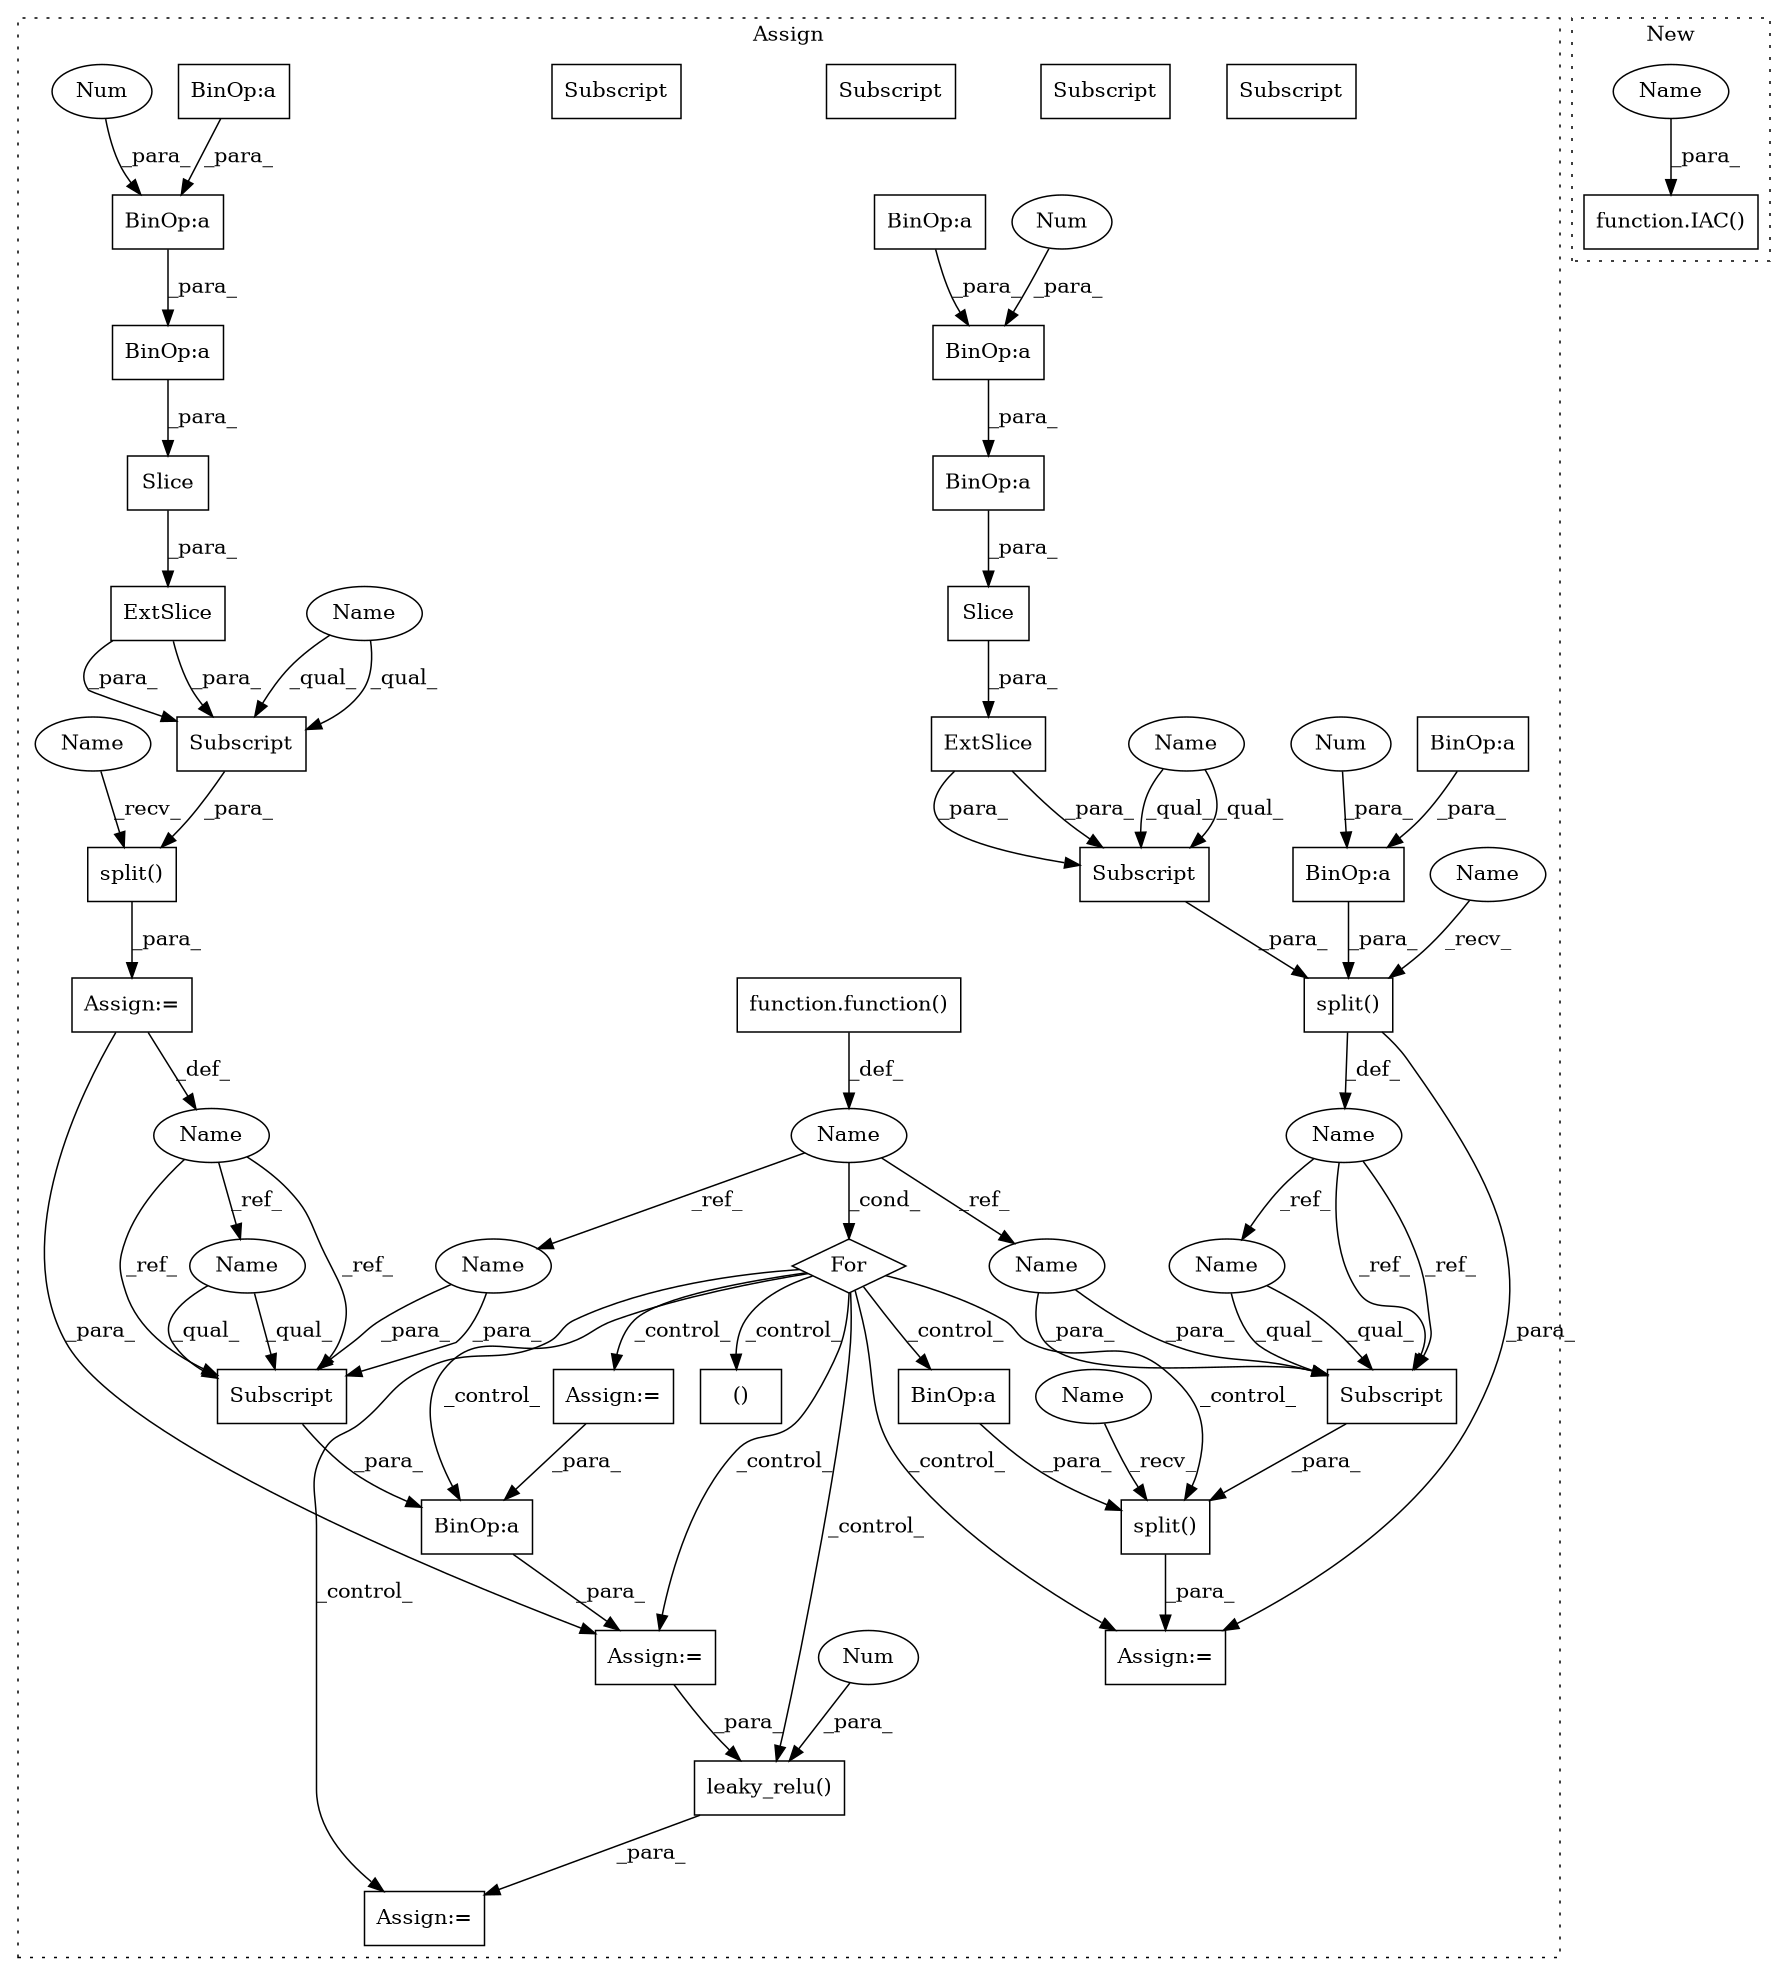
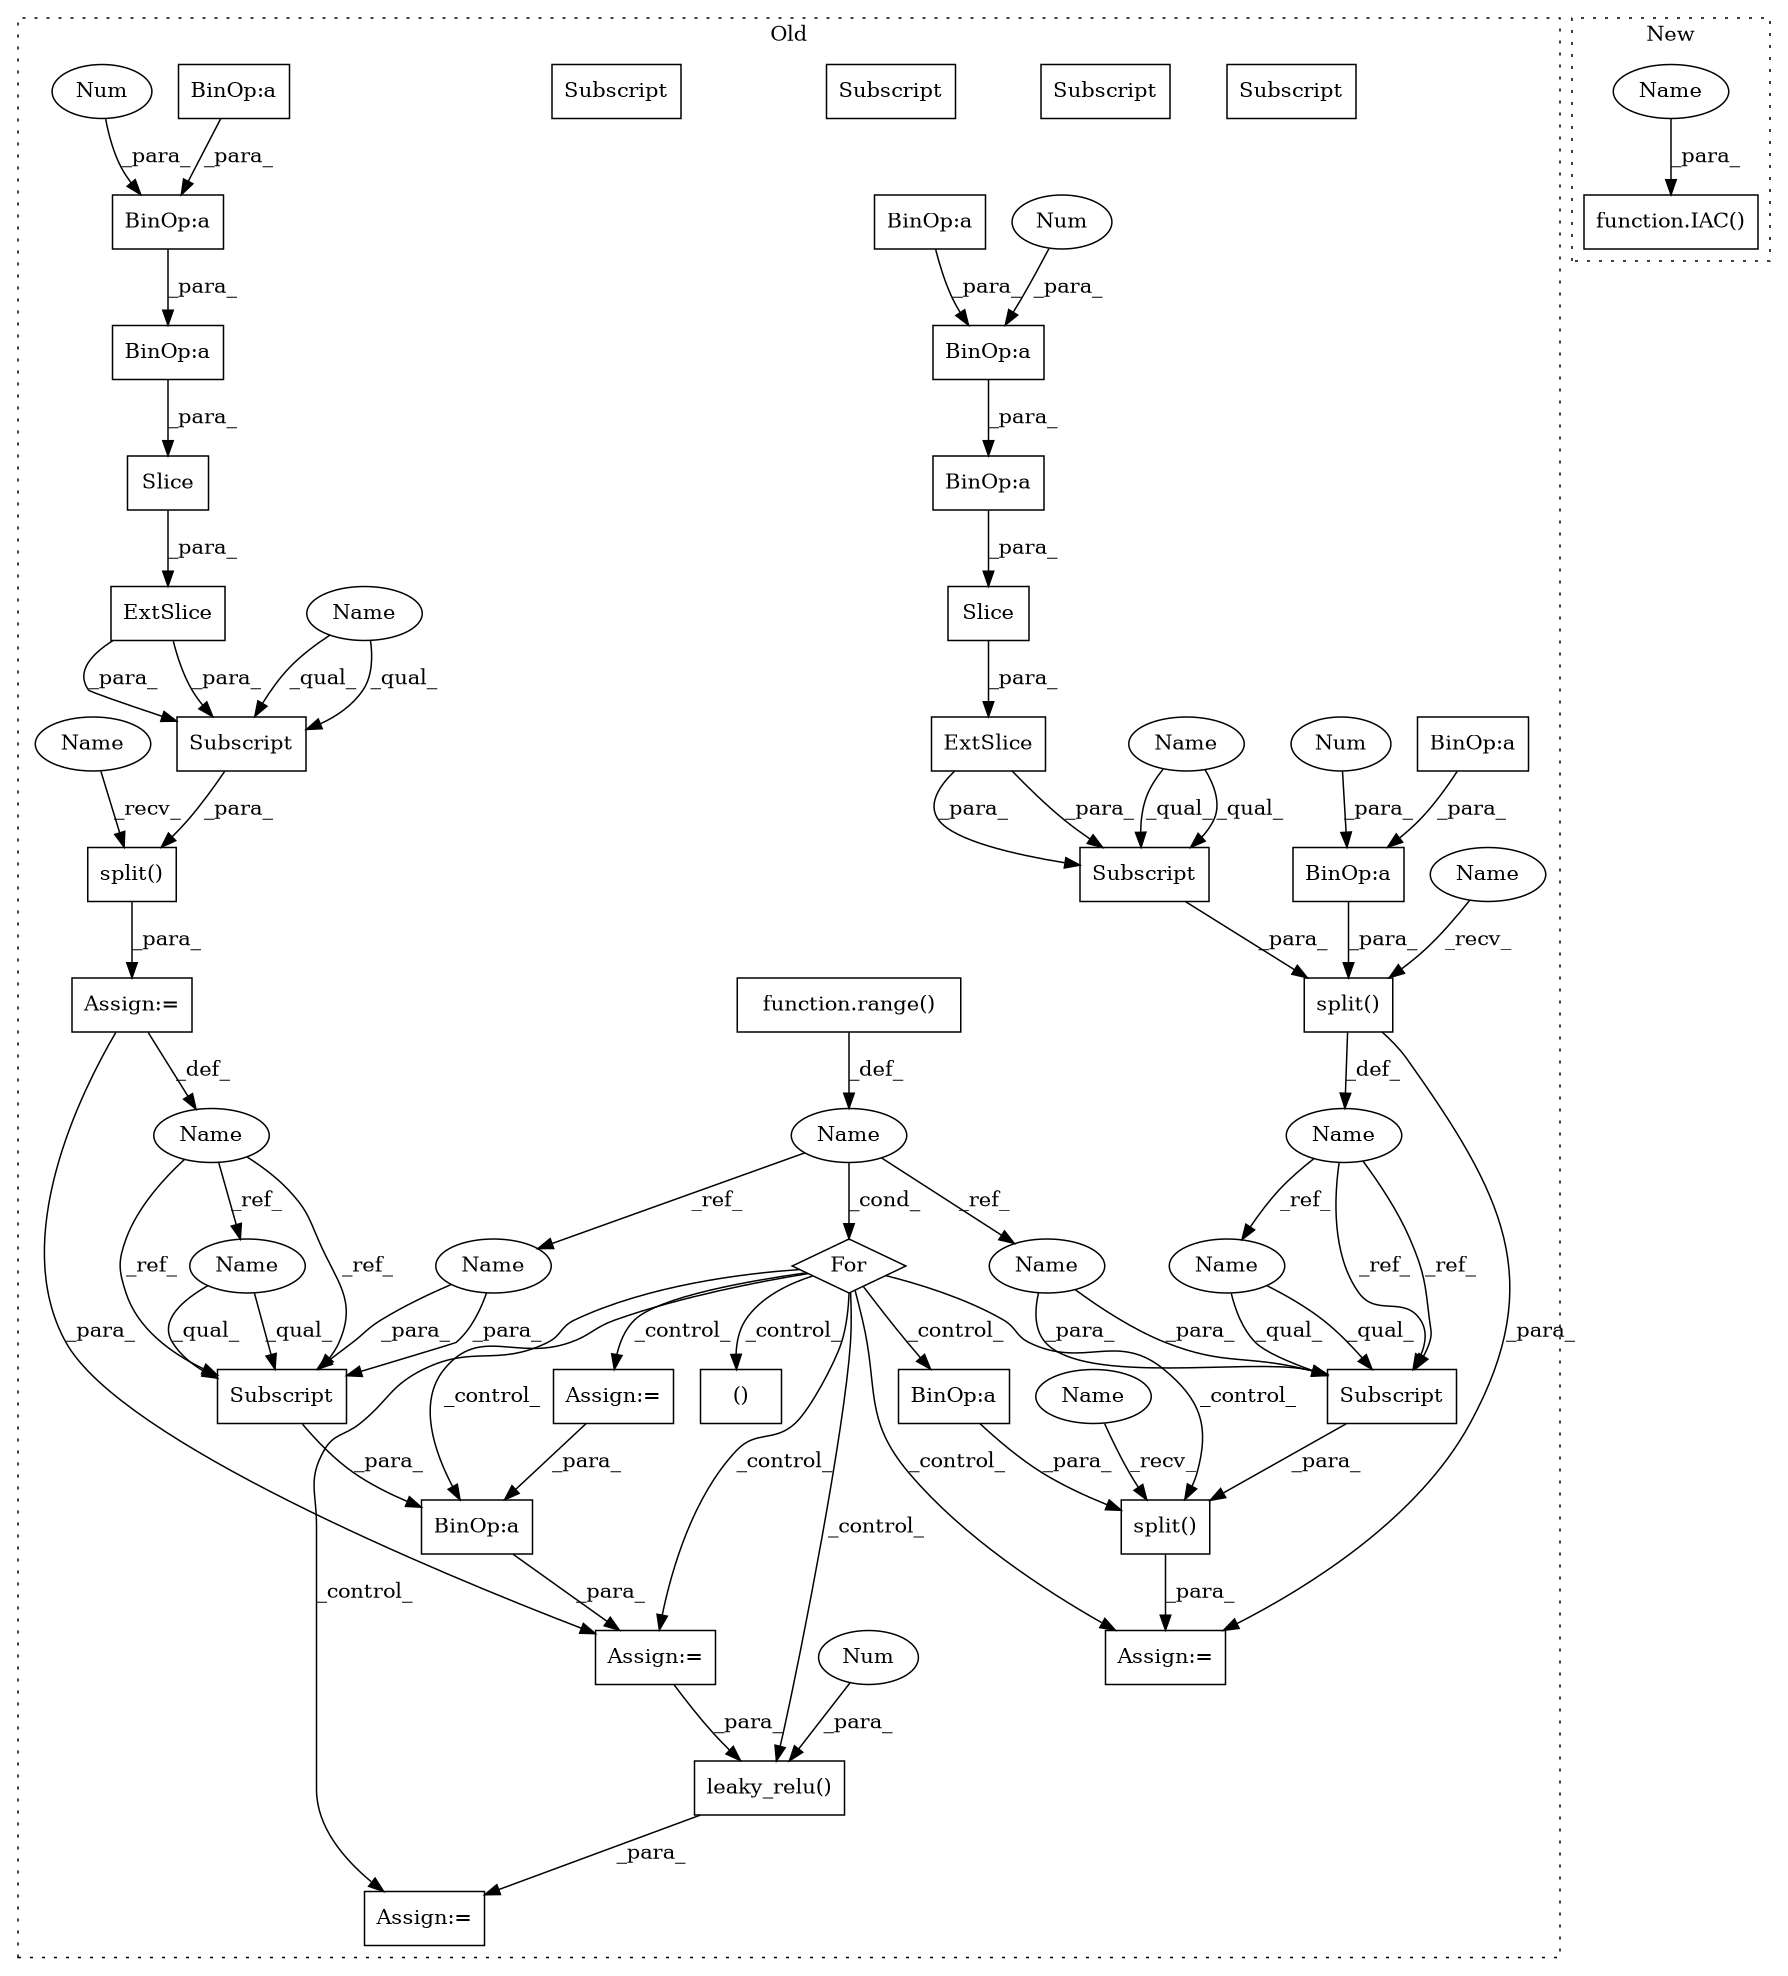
cluster "Assign": label "Assign" -> "Old"
node "function.function()": label "function.function()" -> "function.range()"
